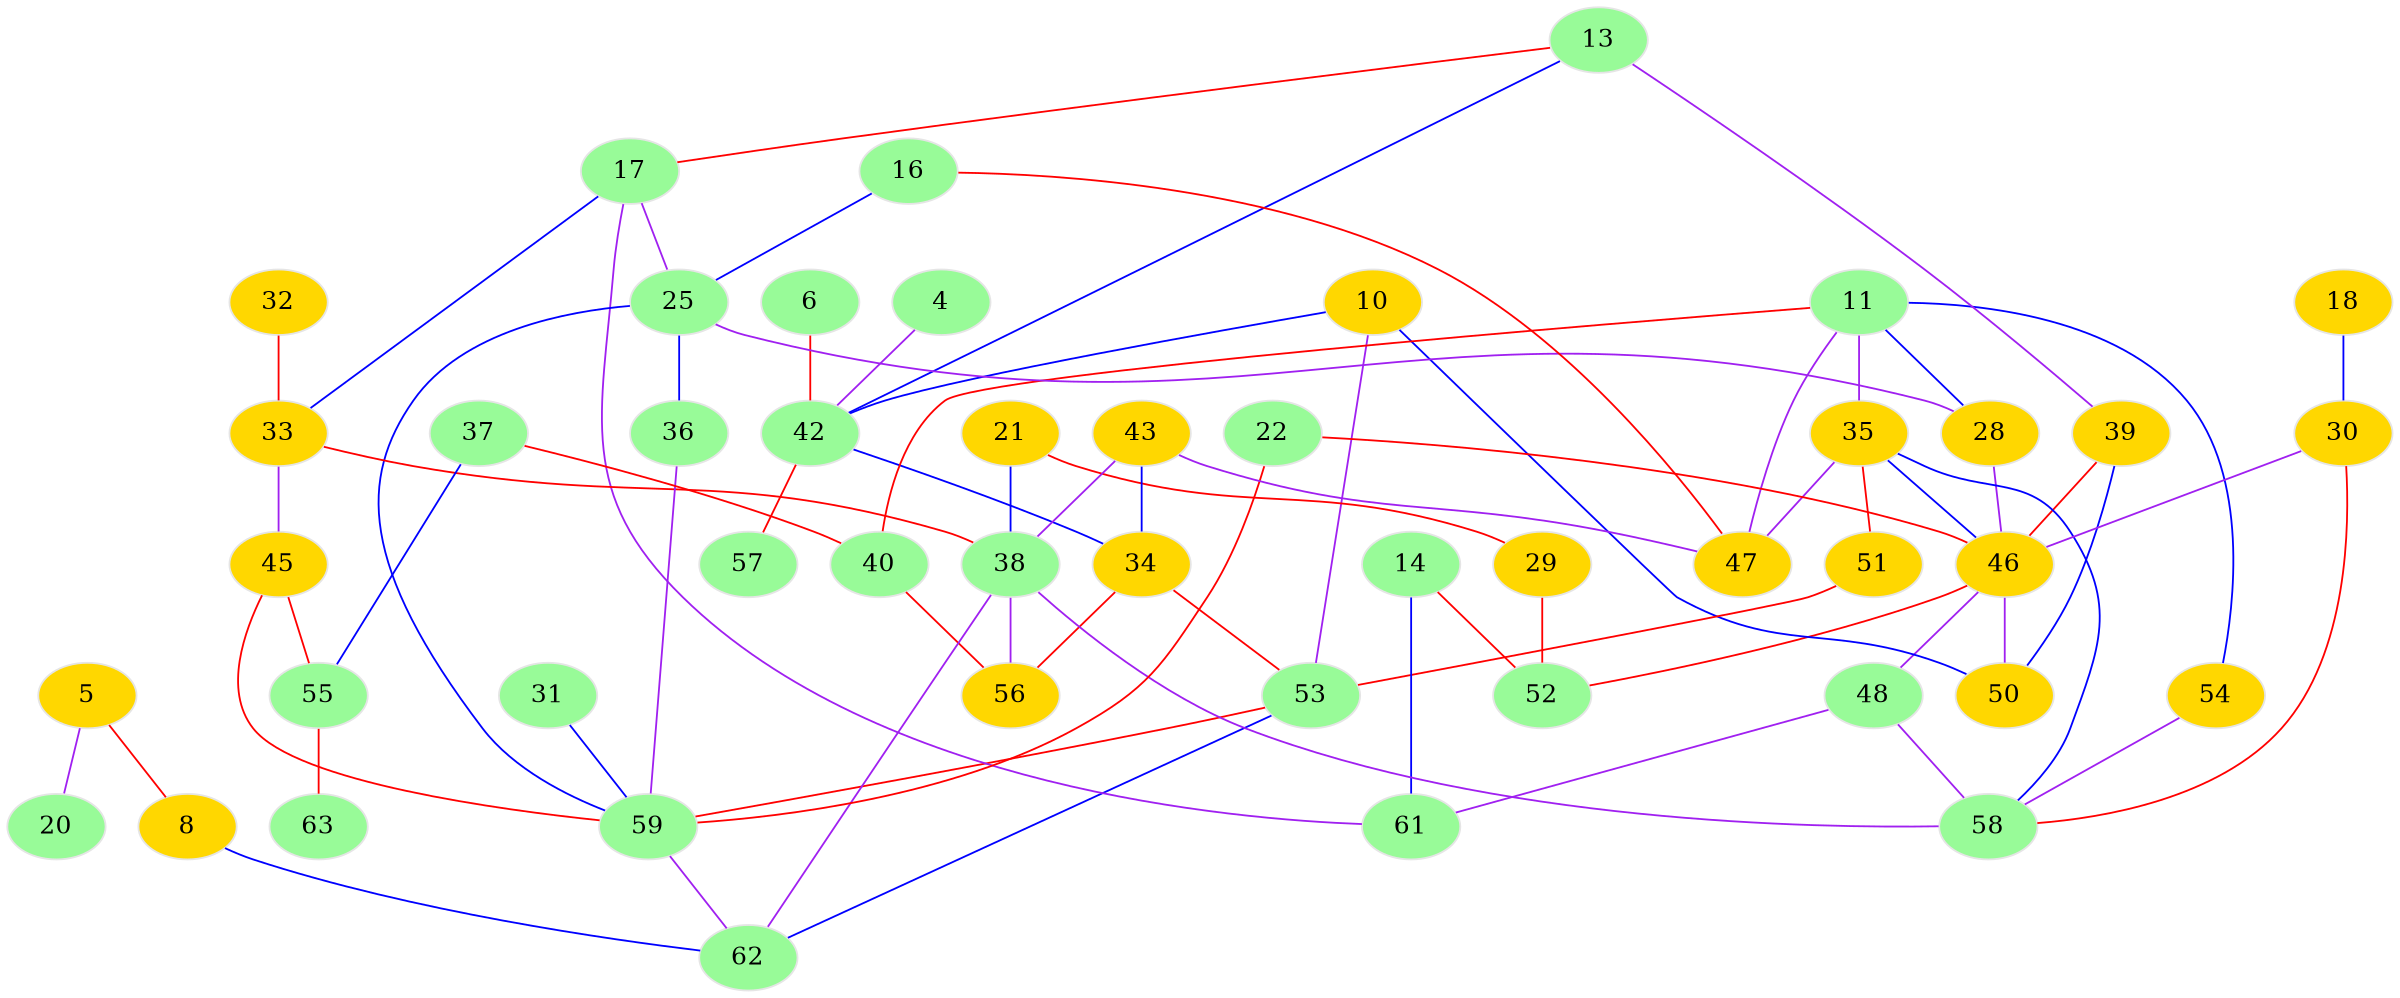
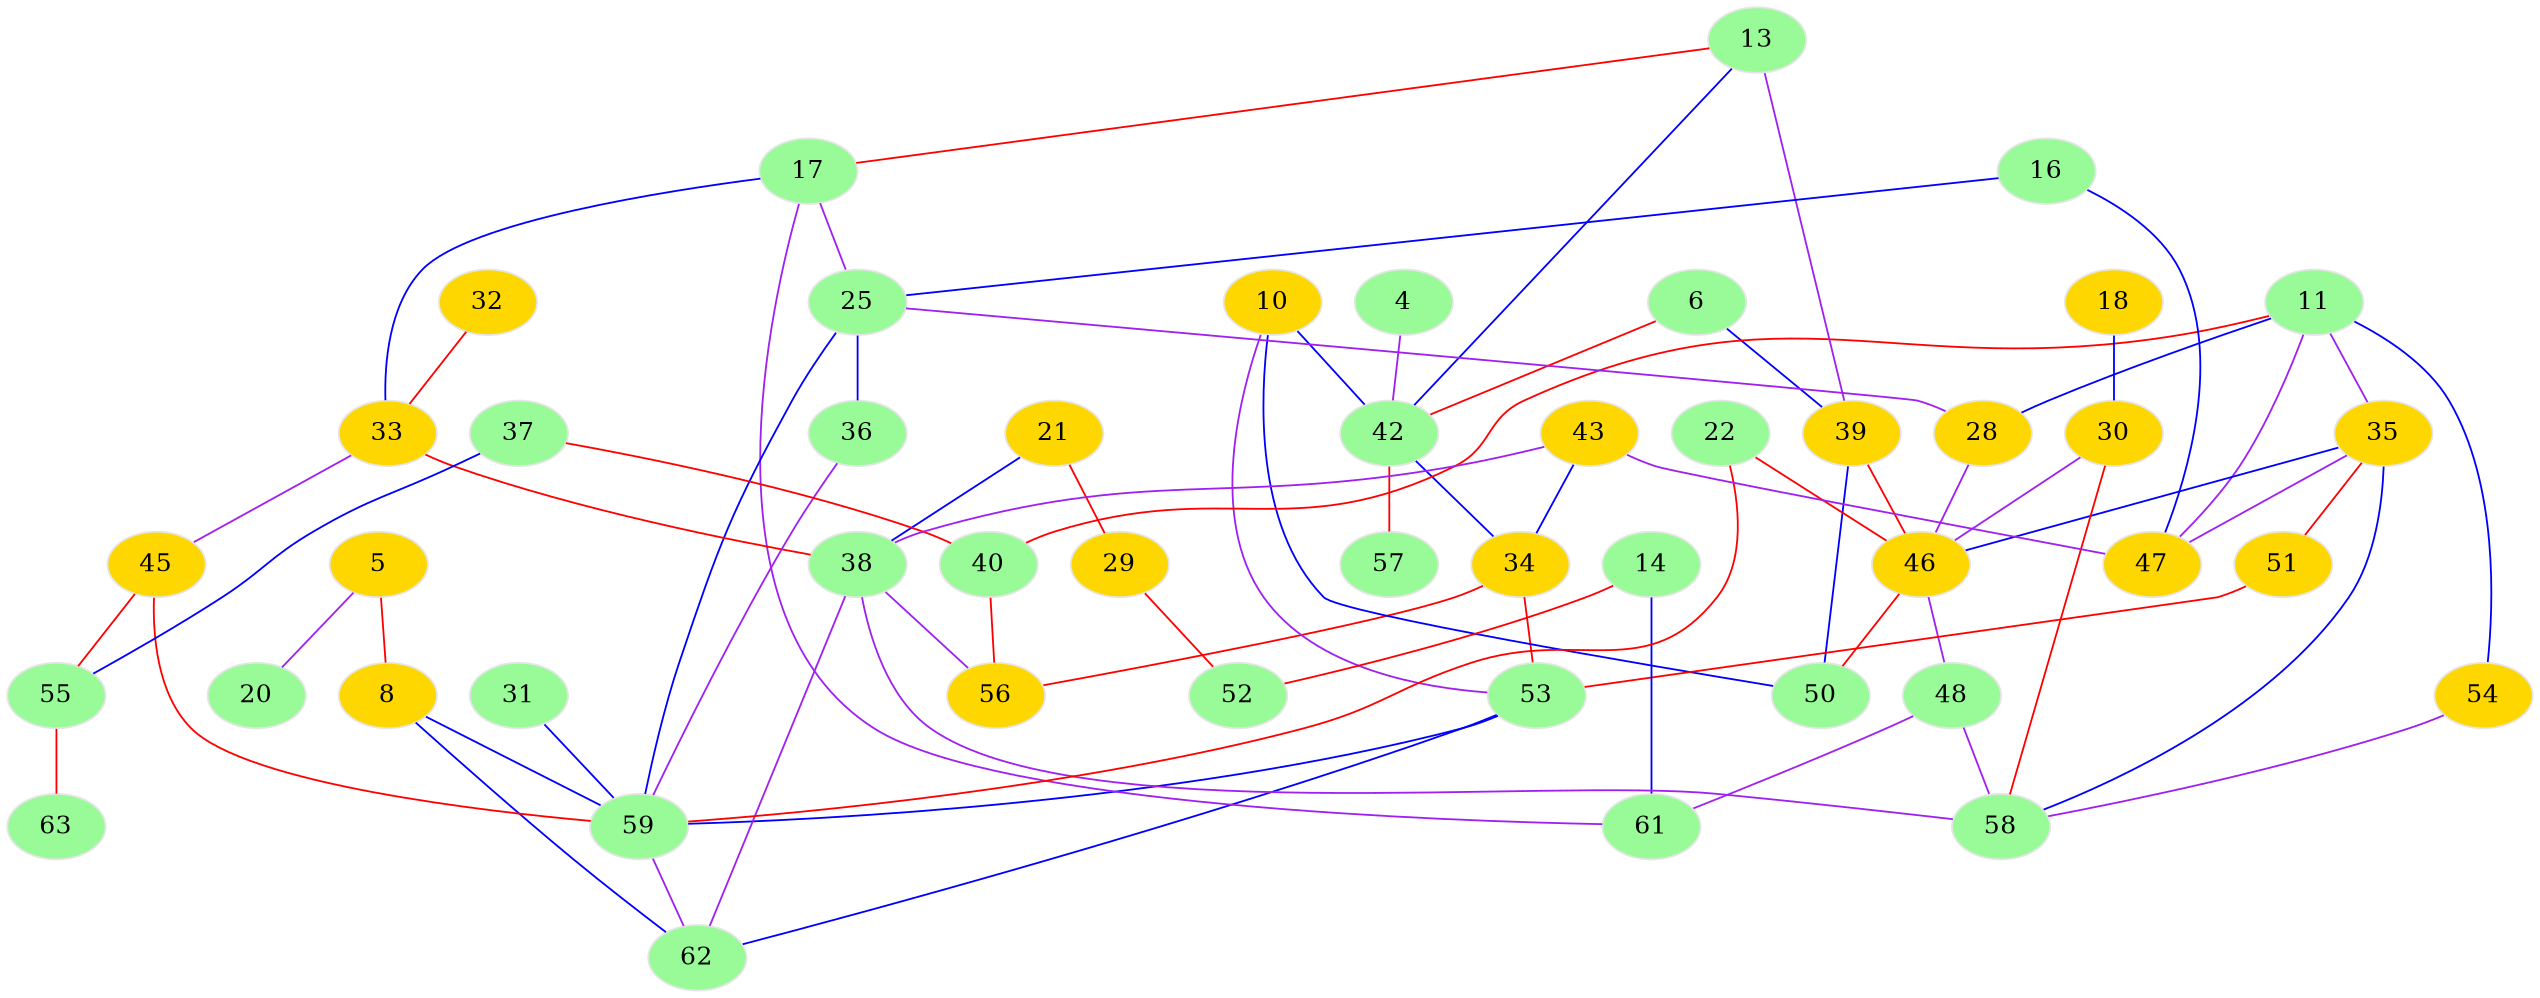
edge "16" -- "47": color red -> blue
edge "6" -- "39": added
edge "46" -- "50": color purple -> red
edge "46" -- "52": removed
node "50": fillcolor gold -> palegreen
edge "8" -- "59": added
edge "53" -- "59": color red -> blue
